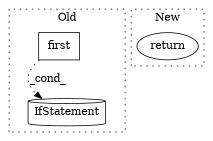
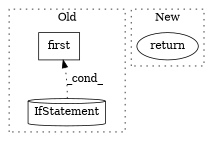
edge "first" -> "IfStatement": reversed
